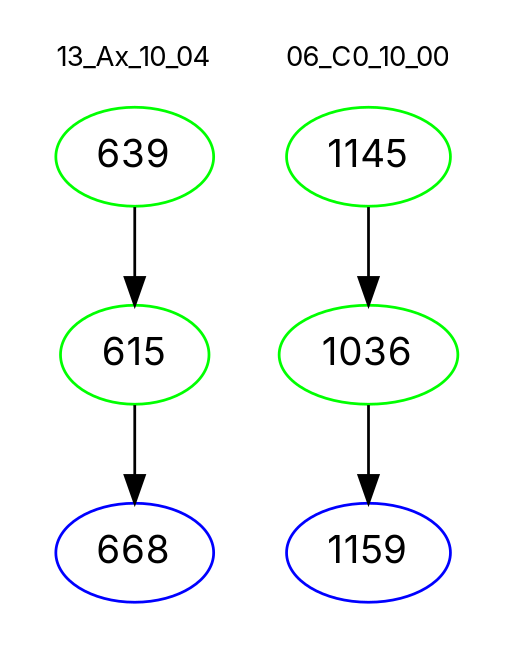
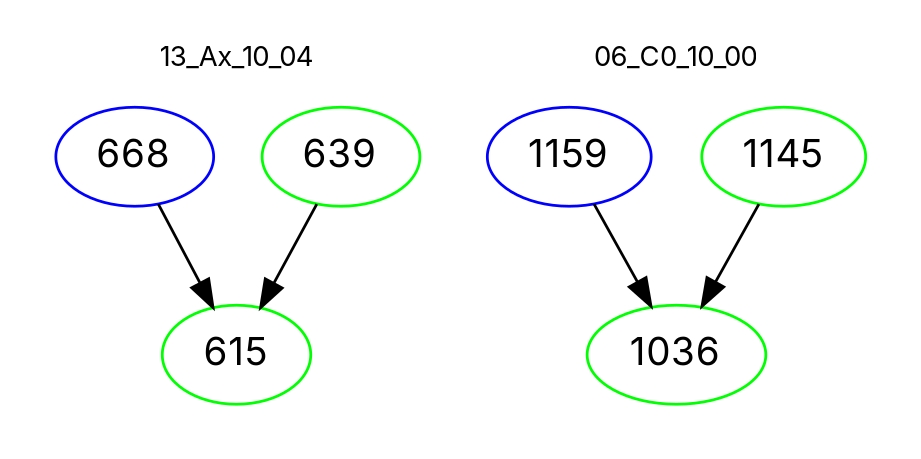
edge "615" -> "668": reversed
edge "1036" -> "1159": reversed
